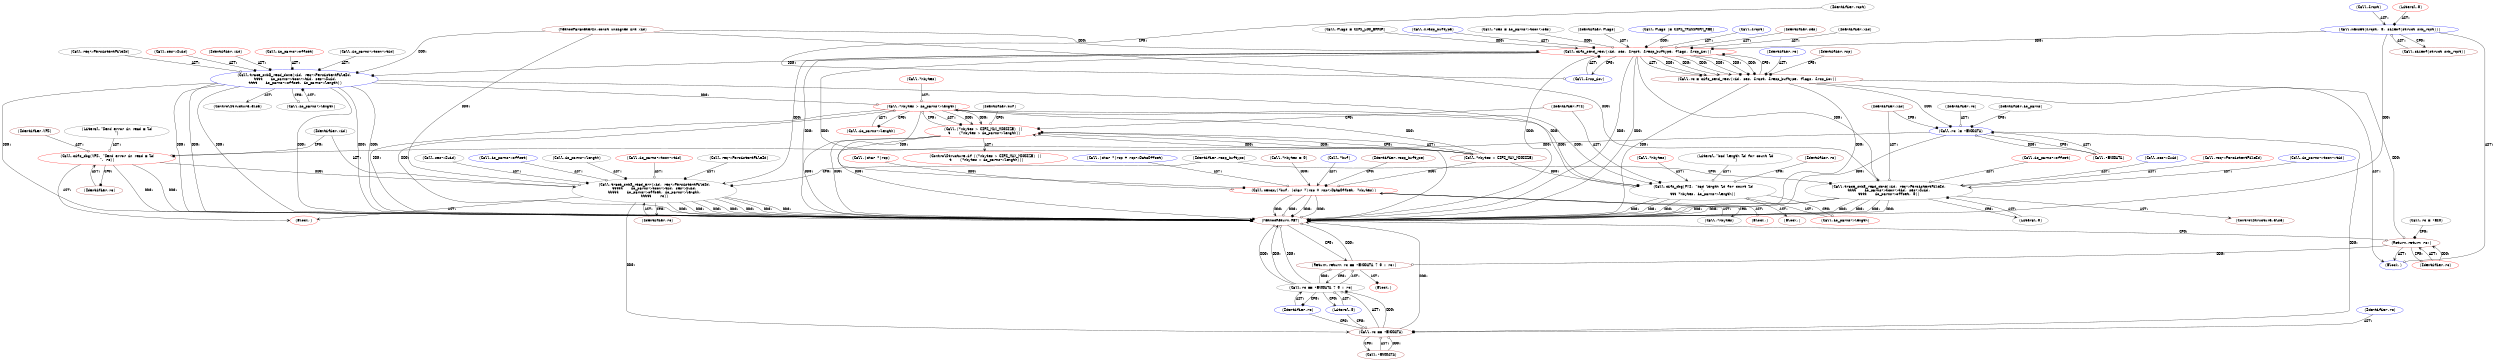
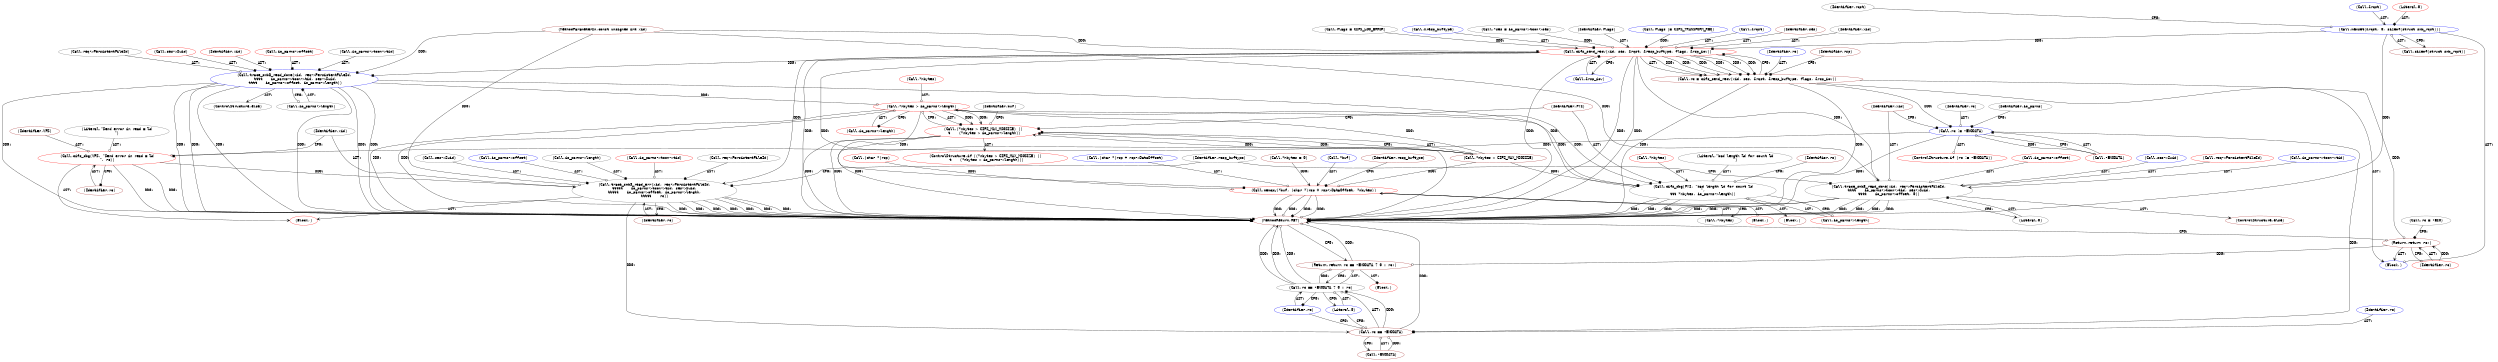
edge "(Identifier,rqst)" -> "(Call,&rsp_iov)": now "(Identifier,rqst)" -> "(Call,memset(&rqst, 0, sizeof(struct smb_rqst)))"
node "(ControlStructure,if (rc != -ENODATA))": added
